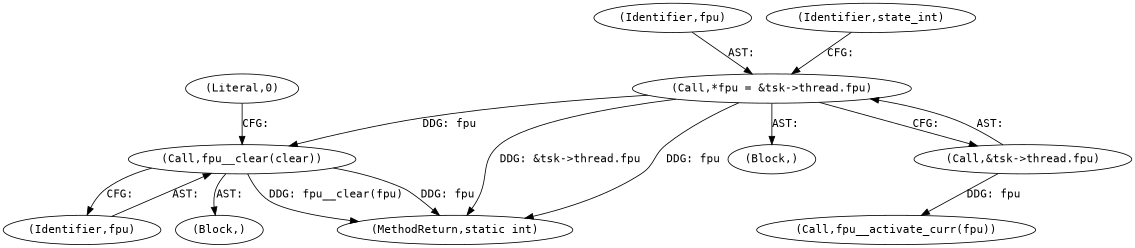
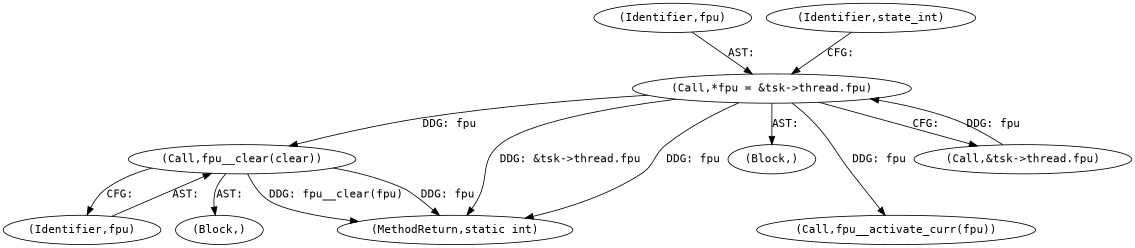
node "(Literal,0)": removed
edge "(Call,&tsk->thread.fpu)" -> "(Call,*fpu = &tsk->thread.fpu)": label "AST: " -> "DDG: fpu"
edge "(Call,&tsk->thread.fpu)" -> "(Call,fpu__activate_curr(fpu))": now "(Call,*fpu = &tsk->thread.fpu)" -> "(Call,fpu__activate_curr(fpu))"
